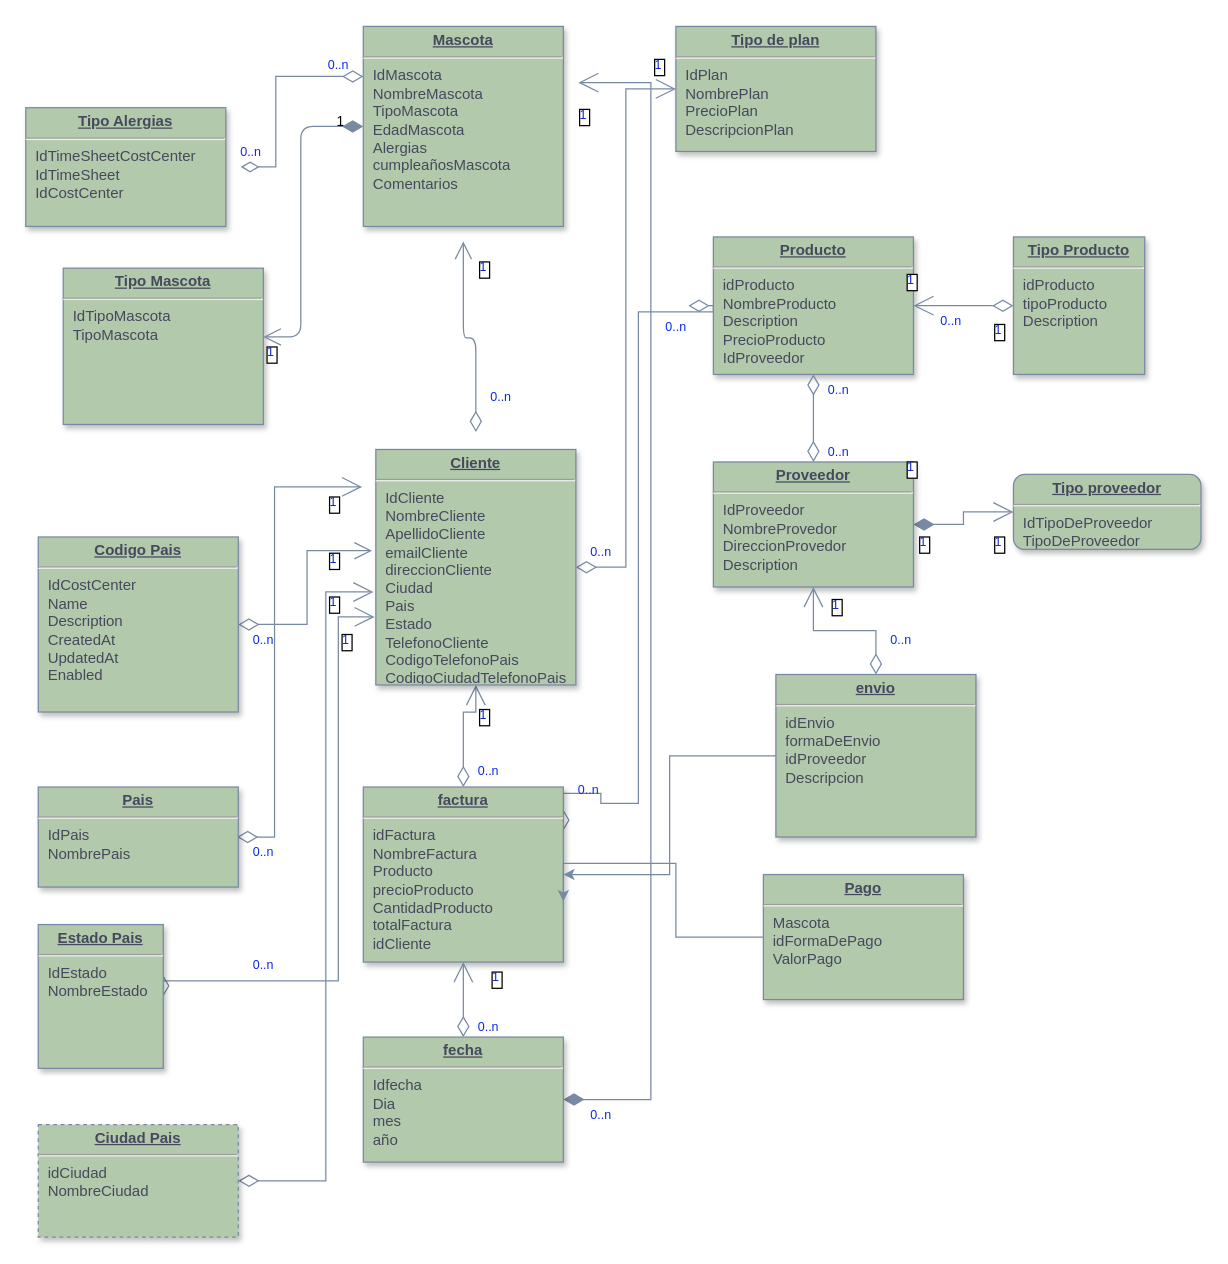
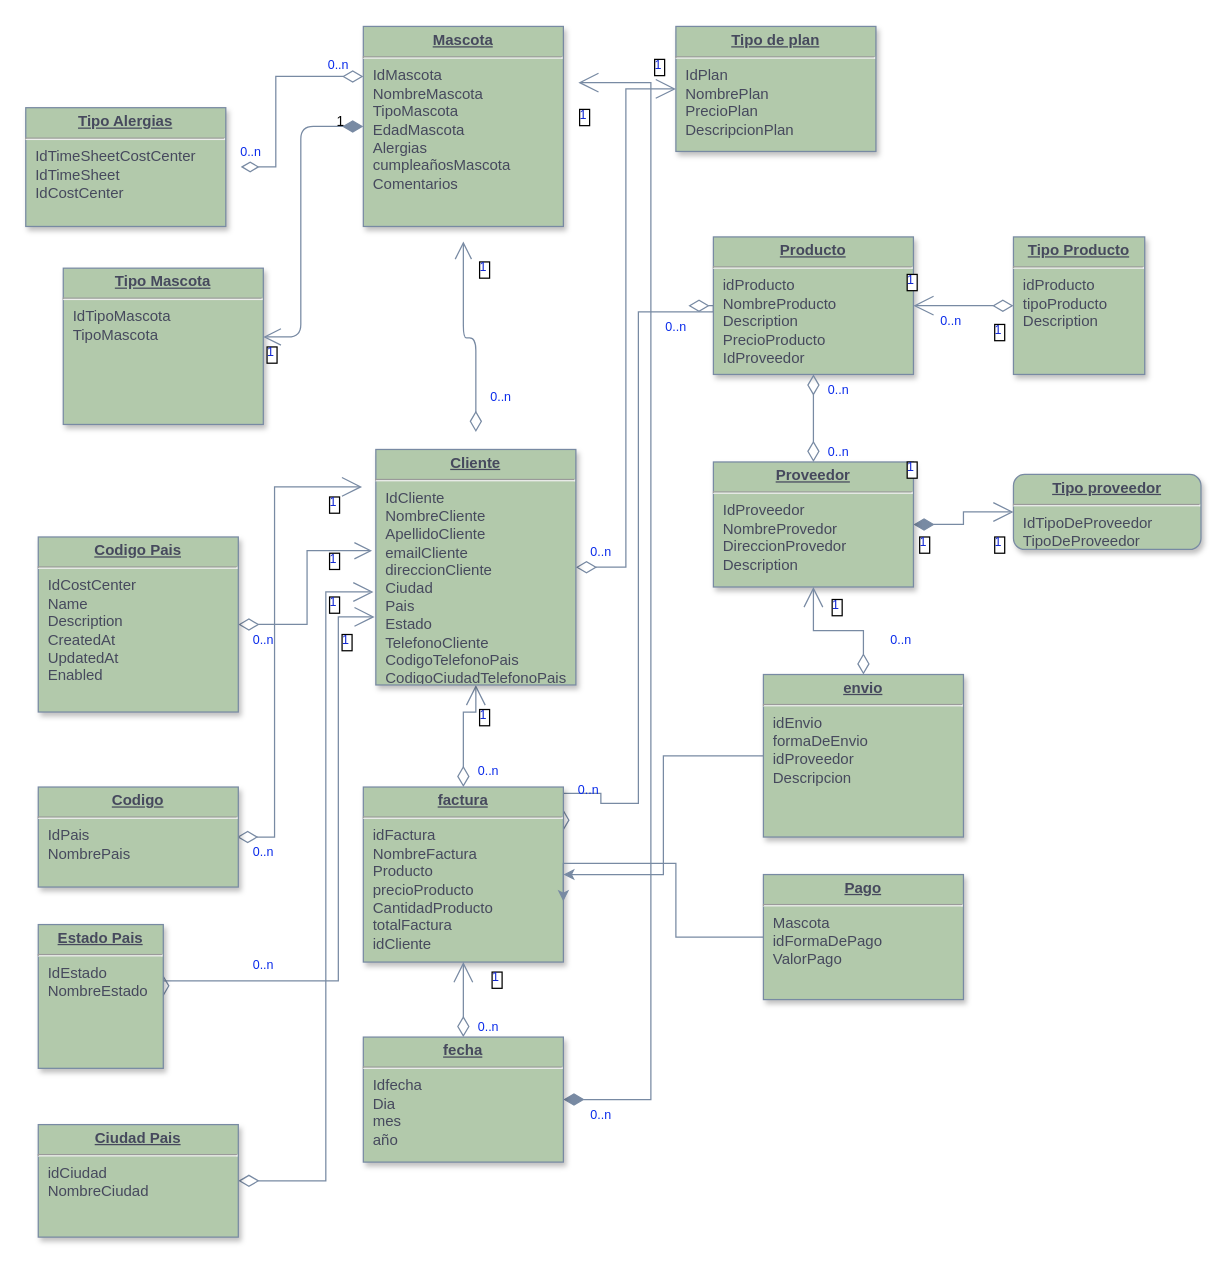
node "envio idEnvio formaDeEnvio idProveedor Descripcion": moved (876, 756) -> (863, 756)
node "Pais IdPais NombrePais": label "Pais IdPais NombrePais" -> "Codigo IdPais NombrePais"
node "Ciudad Pais idCiudad NombreCiudad": style dashed -> solid
